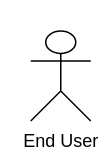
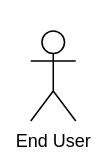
node "End User": size 60x90 -> 45x90
